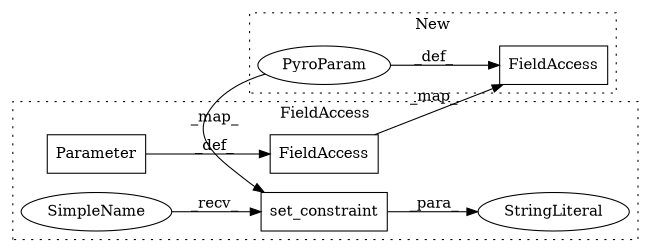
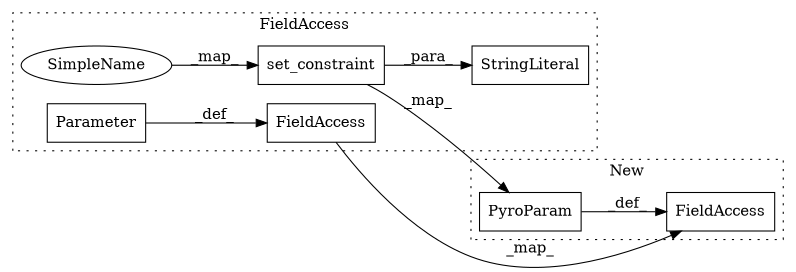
node "PyroParam": shape ellipse -> box
edge "PyroParam" -> "set_constraint": reversed
edge "SimpleName" -> "set_constraint": label "_recv_" -> "_map_"
node "StringLiteral": shape ellipse -> box
